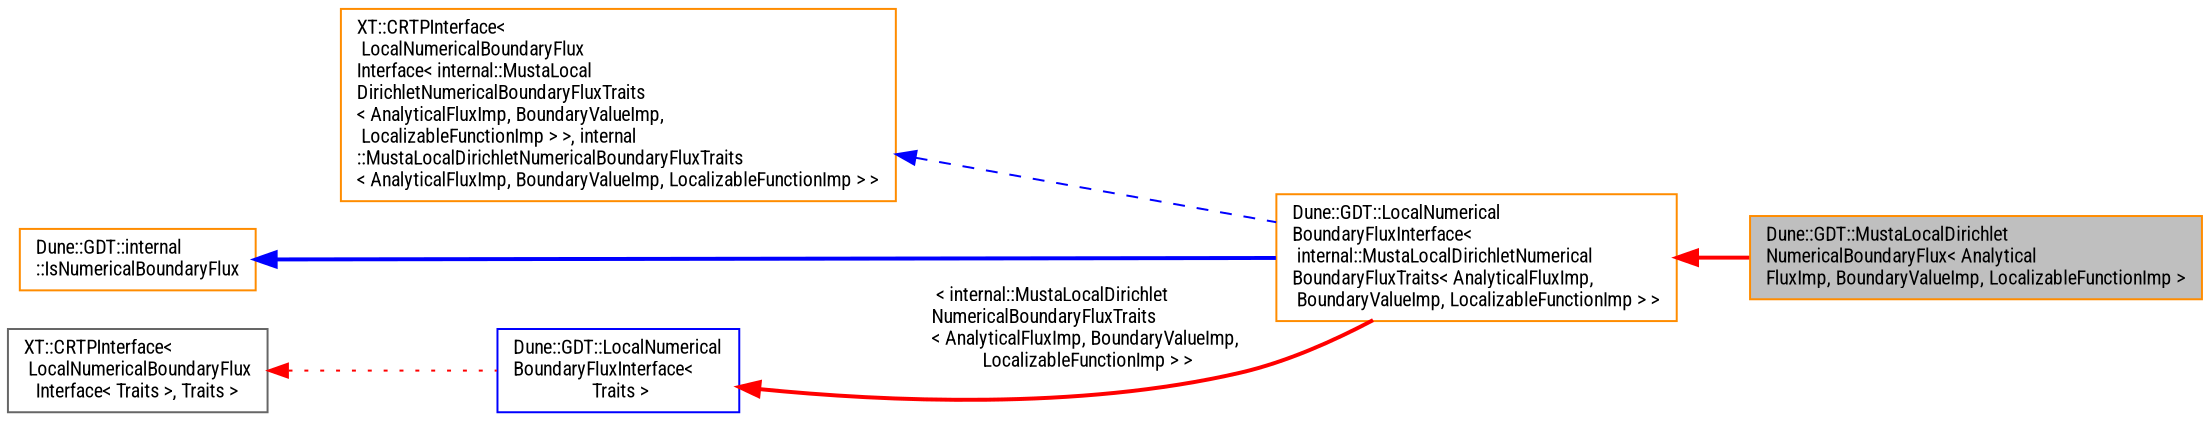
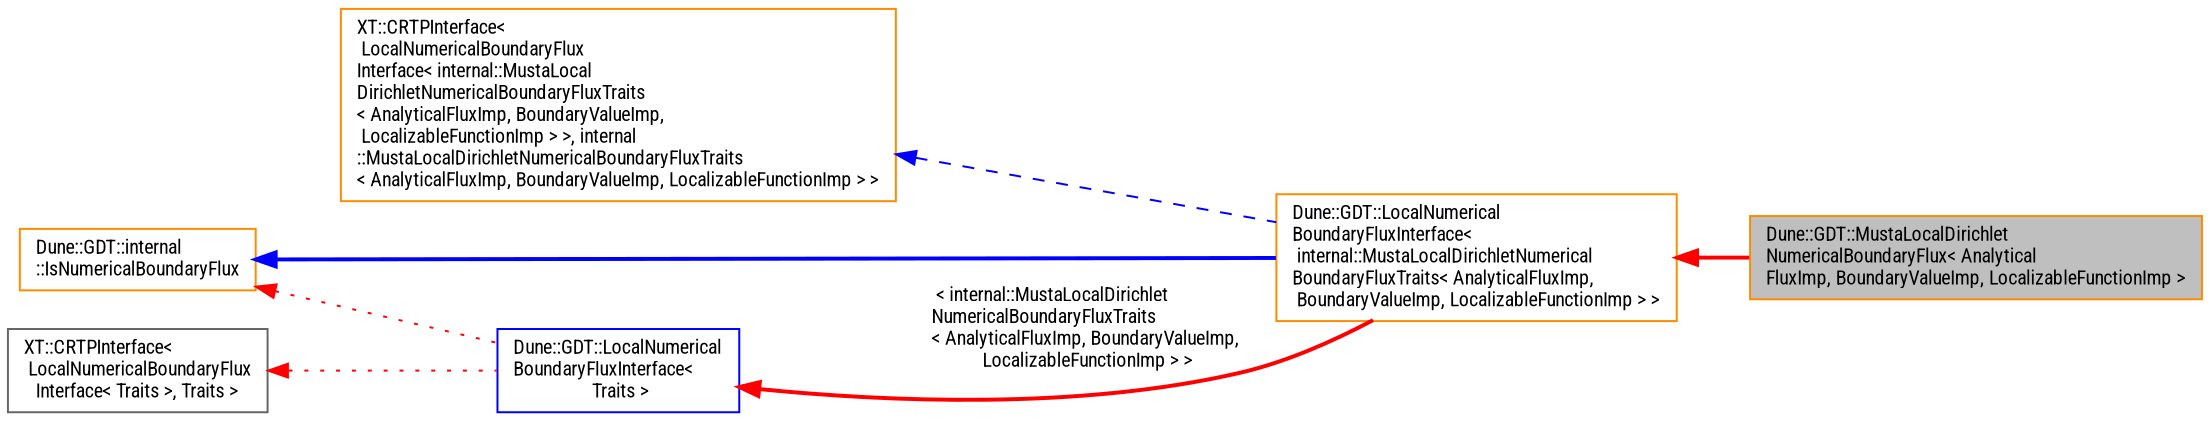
edge "Dune::GDT::LocalNumerical BoundaryFluxInterface< Traits >" -> "Dune::GDT::internal ::IsNumericalBoundaryFlux": added
